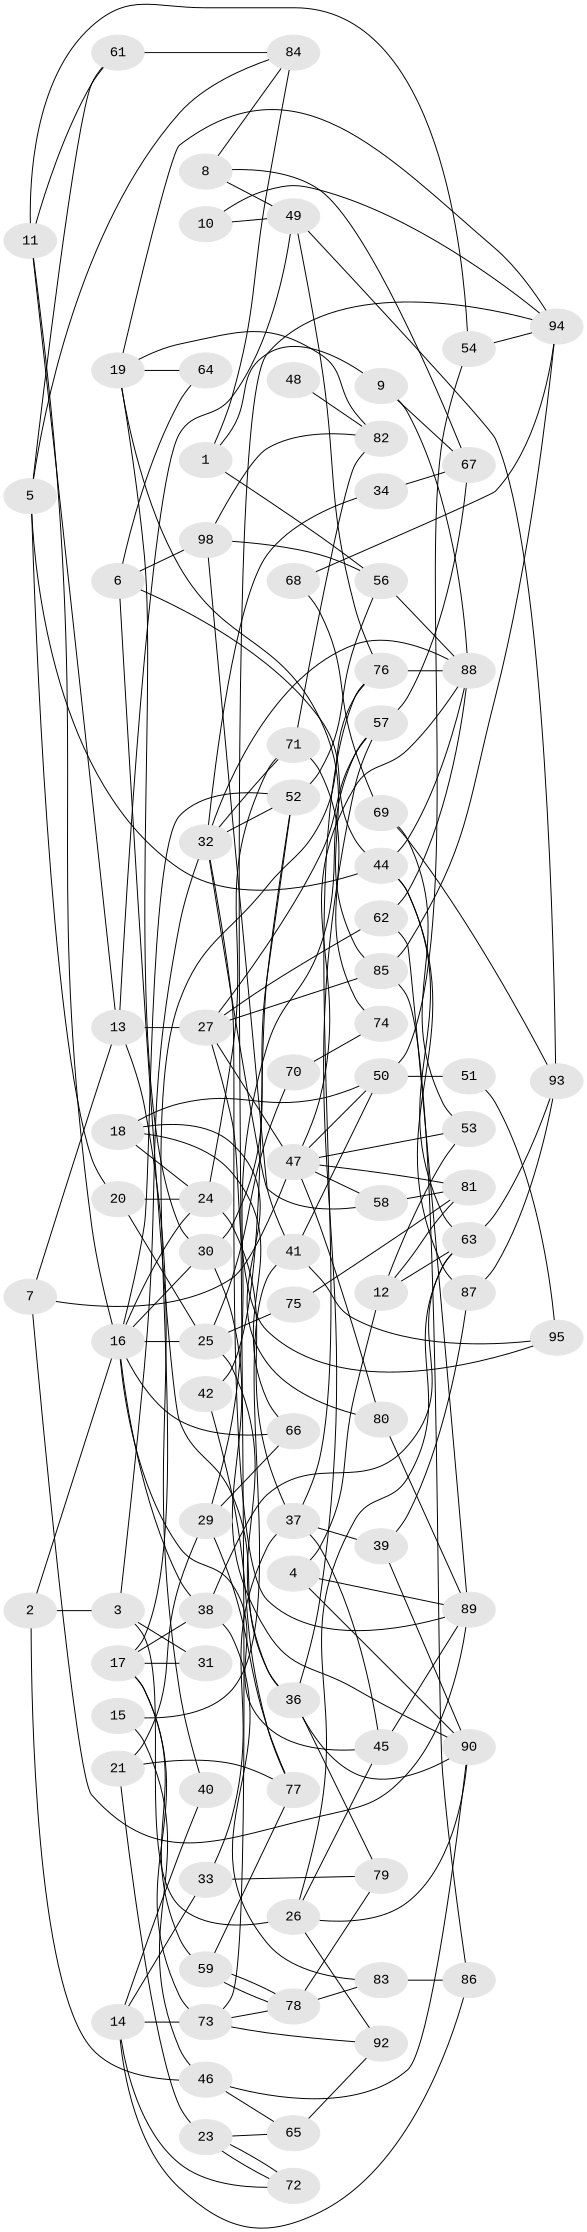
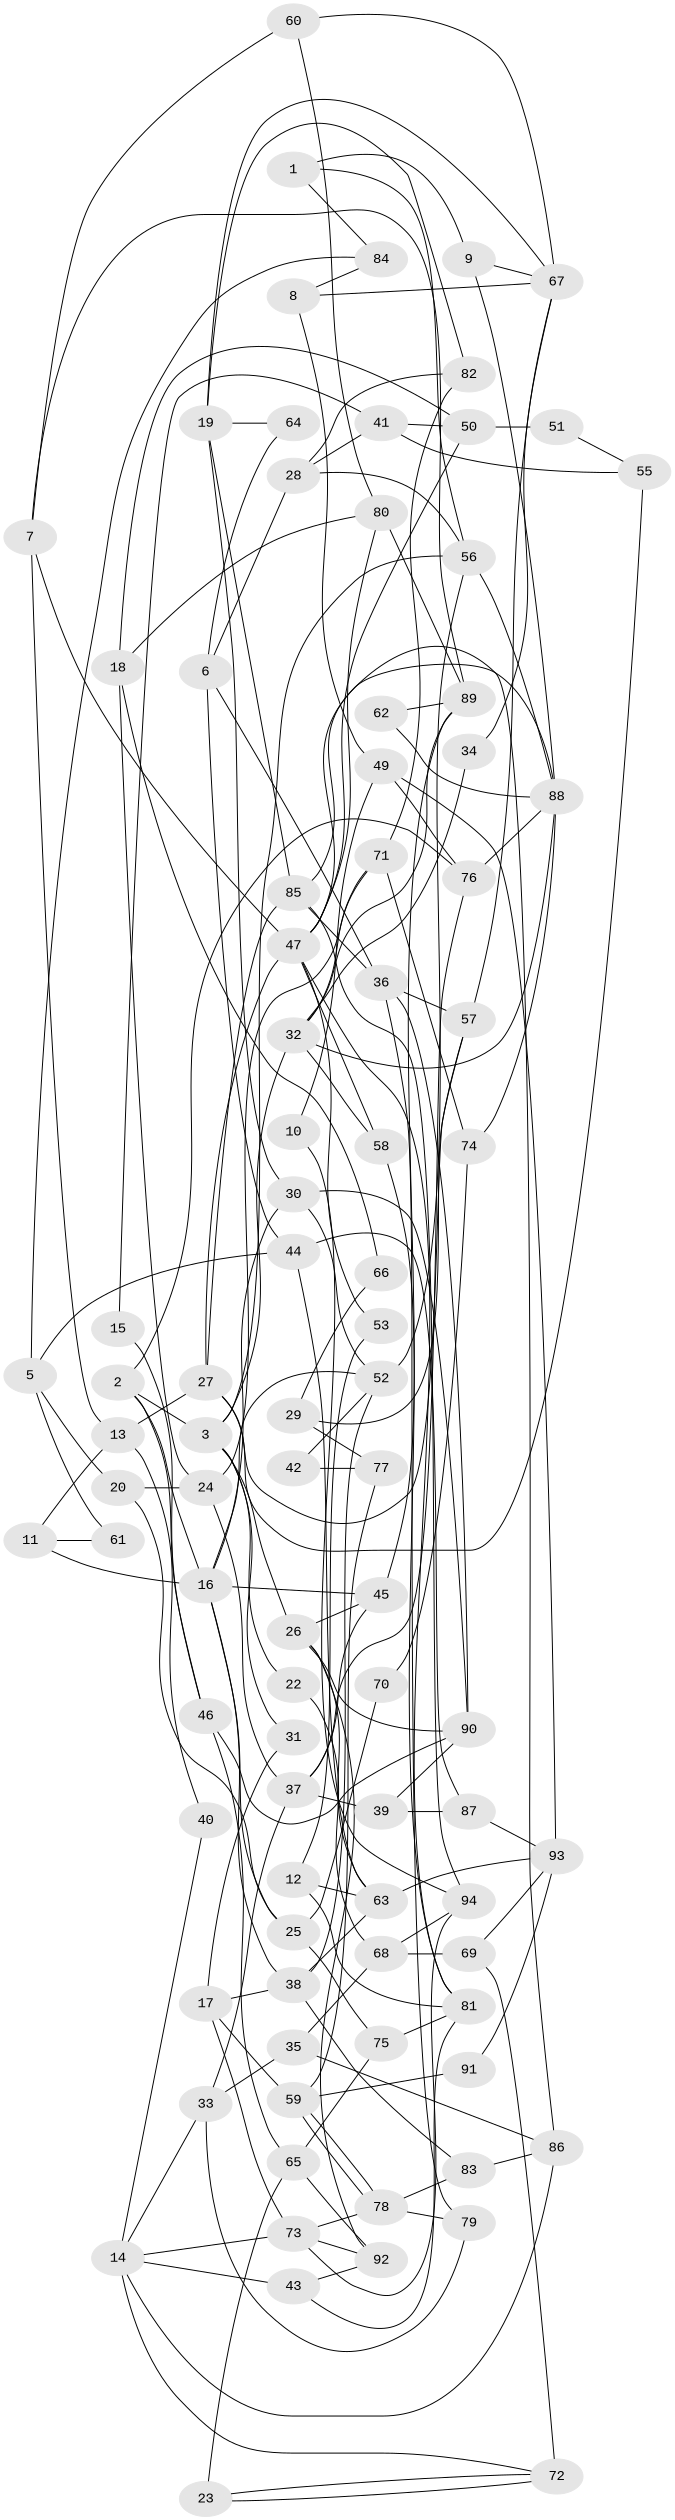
node "60": added
edge "61" -- "84": removed
edge "94" -- "19": now "67" -- "19"
node "54": removed
node "48": removed
node "98": label "98" -> "28"
edge "49" -- "13": removed
edge "88" -- "44": now "88" -- "74"
edge "52" -- "32": now "52" -- "38"
edge "69" -- "53": now "69" -- "72"
edge "56" -- "3": added
edge "62" -- "27": removed
edge "76" -- "17": now "76" -- "2"
edge "24" -- "16": removed
node "95": label "95" -> "55"
edge "16" -- "66": removed
edge "25" -- "36": now "85" -- "36"
node "4": removed
node "22": added
node "21": removed
node "35": added
node "91": added
edge "75" -- "65": added
node "43": added
